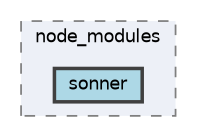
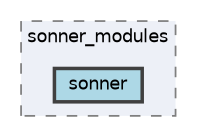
cluster "node_modules": label "node_modules" -> "sonner_modules"
